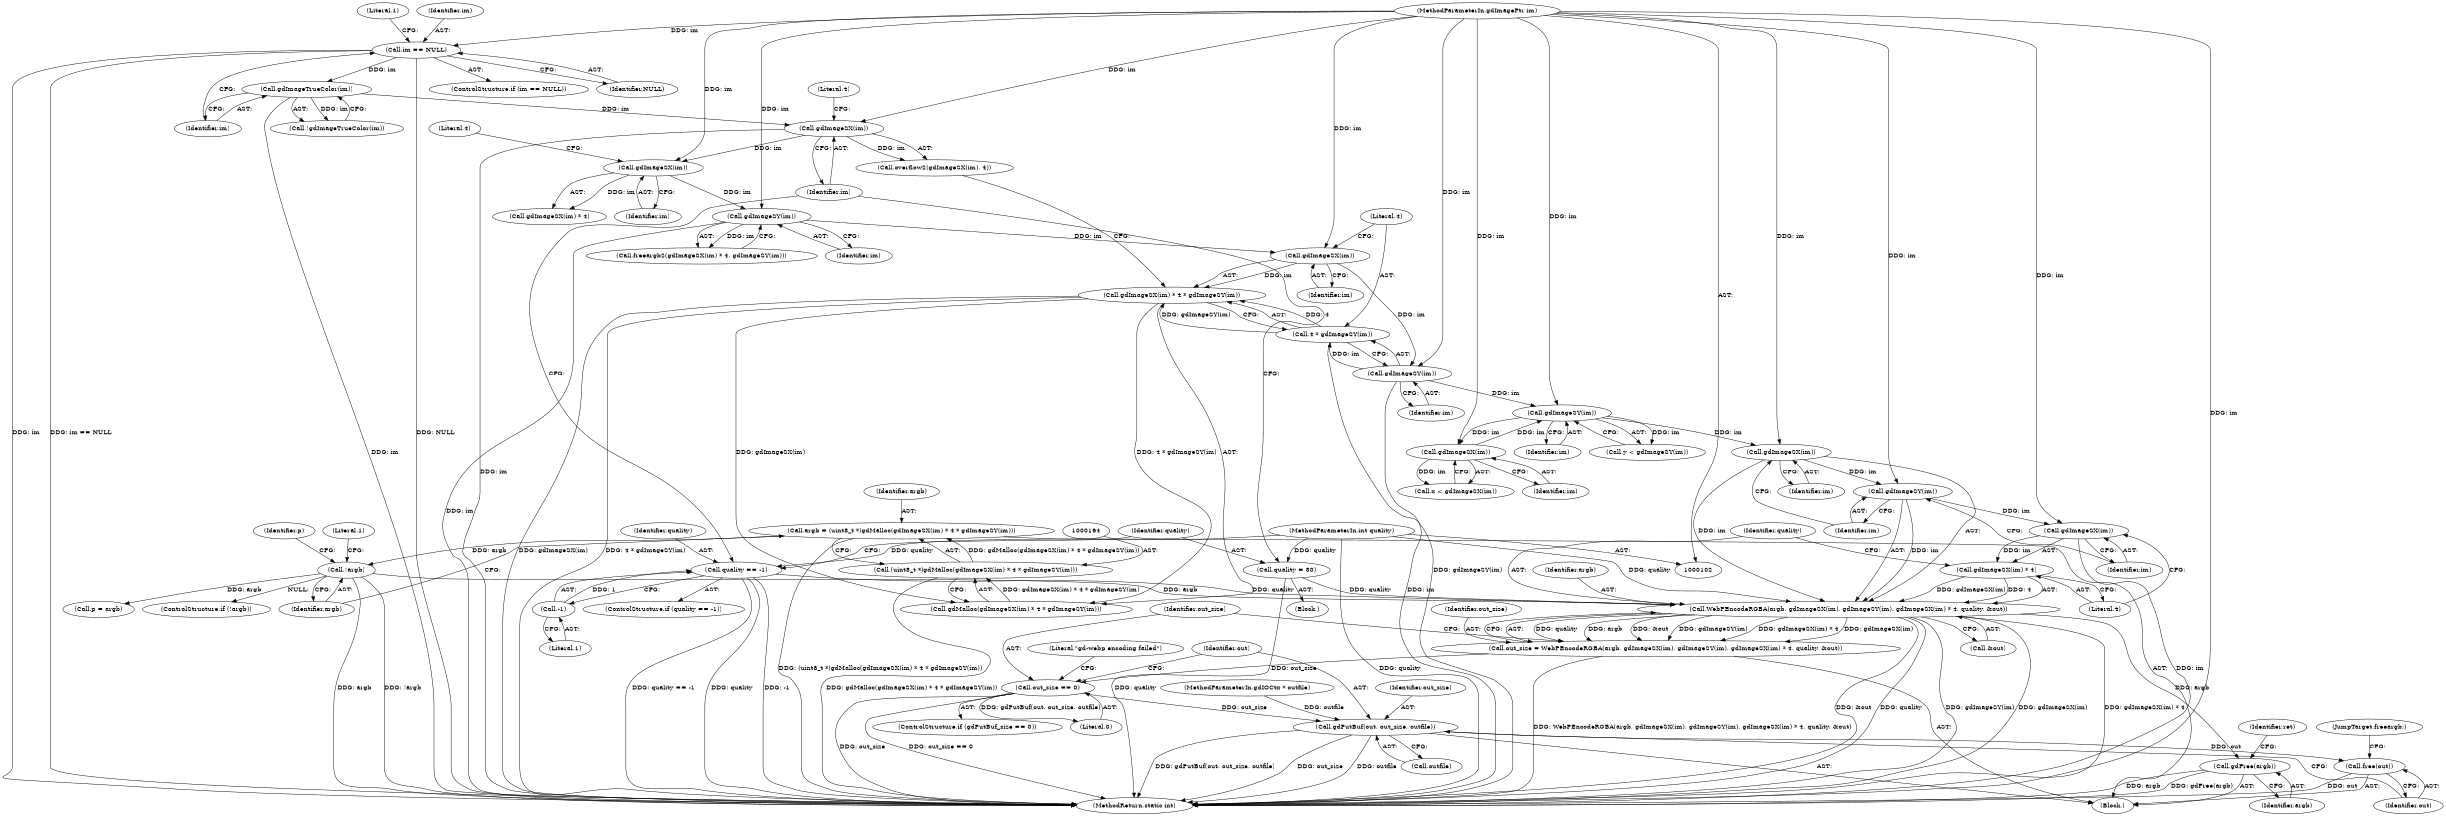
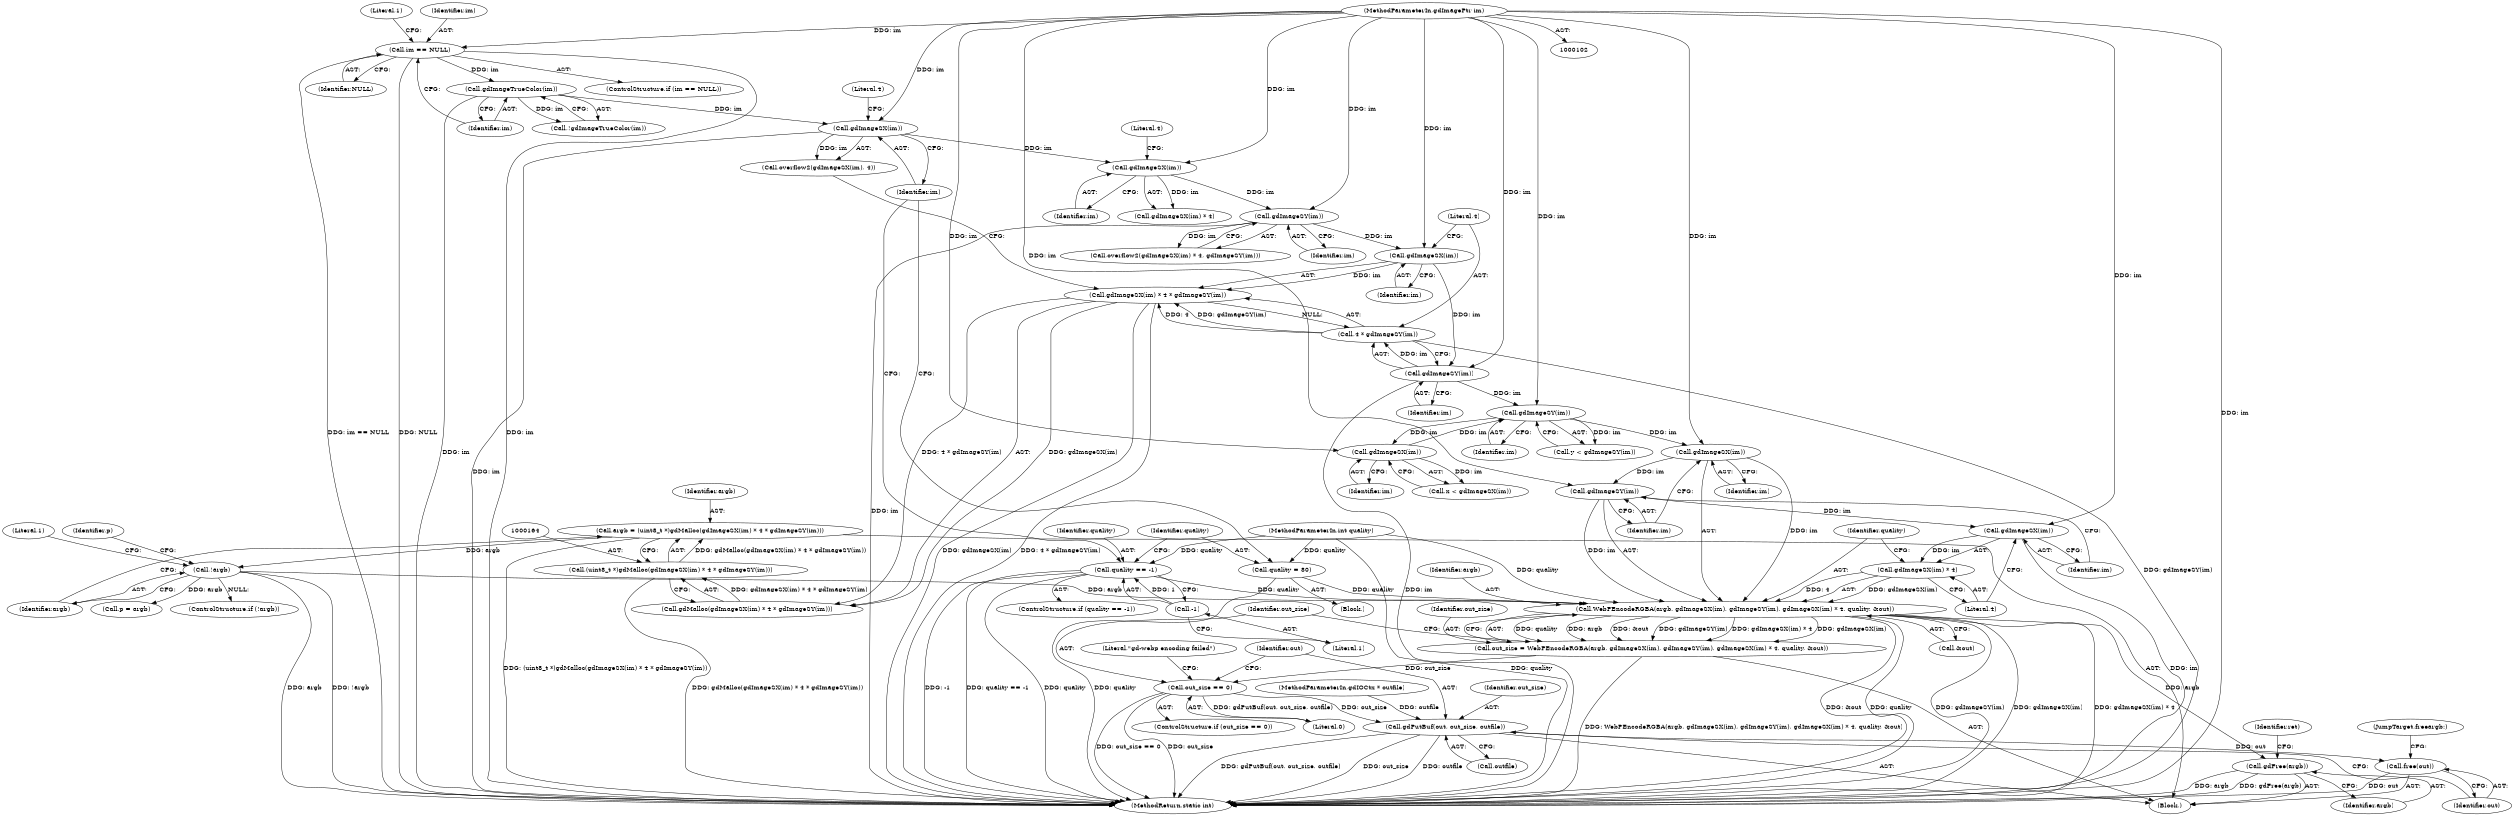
node "(Call,freeargb2(gdImageSX(im) * 4, gdImageSY(im)))": label "(Call,freeargb2(gdImageSX(im) * 4, gdImageSY(im)))" -> "(Call,overflow2(gdImageSX(im) * 4, gdImageSY(im)))"
edge "(Call,gdImageSX(im) * 4 * gdImageSY(im))" -> "(Call,4 * gdImageSY(im))": label "CFG: " -> "NULL: "
edge "(MethodParameterIn,int quality)" -> "1000102": removed, label "AST:"
node "(ControlStructure,if (gdPutBuf_size == 0))": label "(ControlStructure,if (gdPutBuf_size == 0))" -> "(ControlStructure,if (out_size == 0))"
